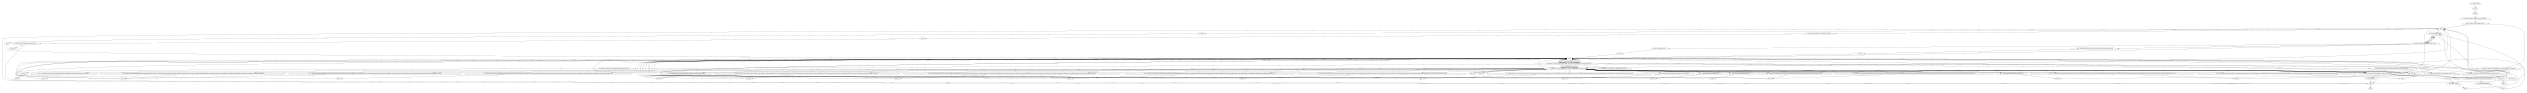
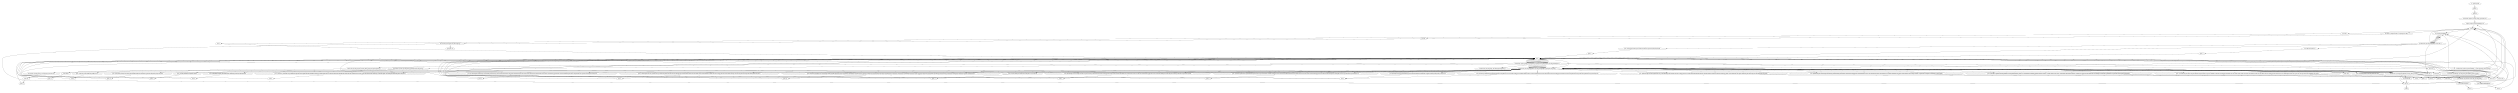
node "load.r r45": removed
